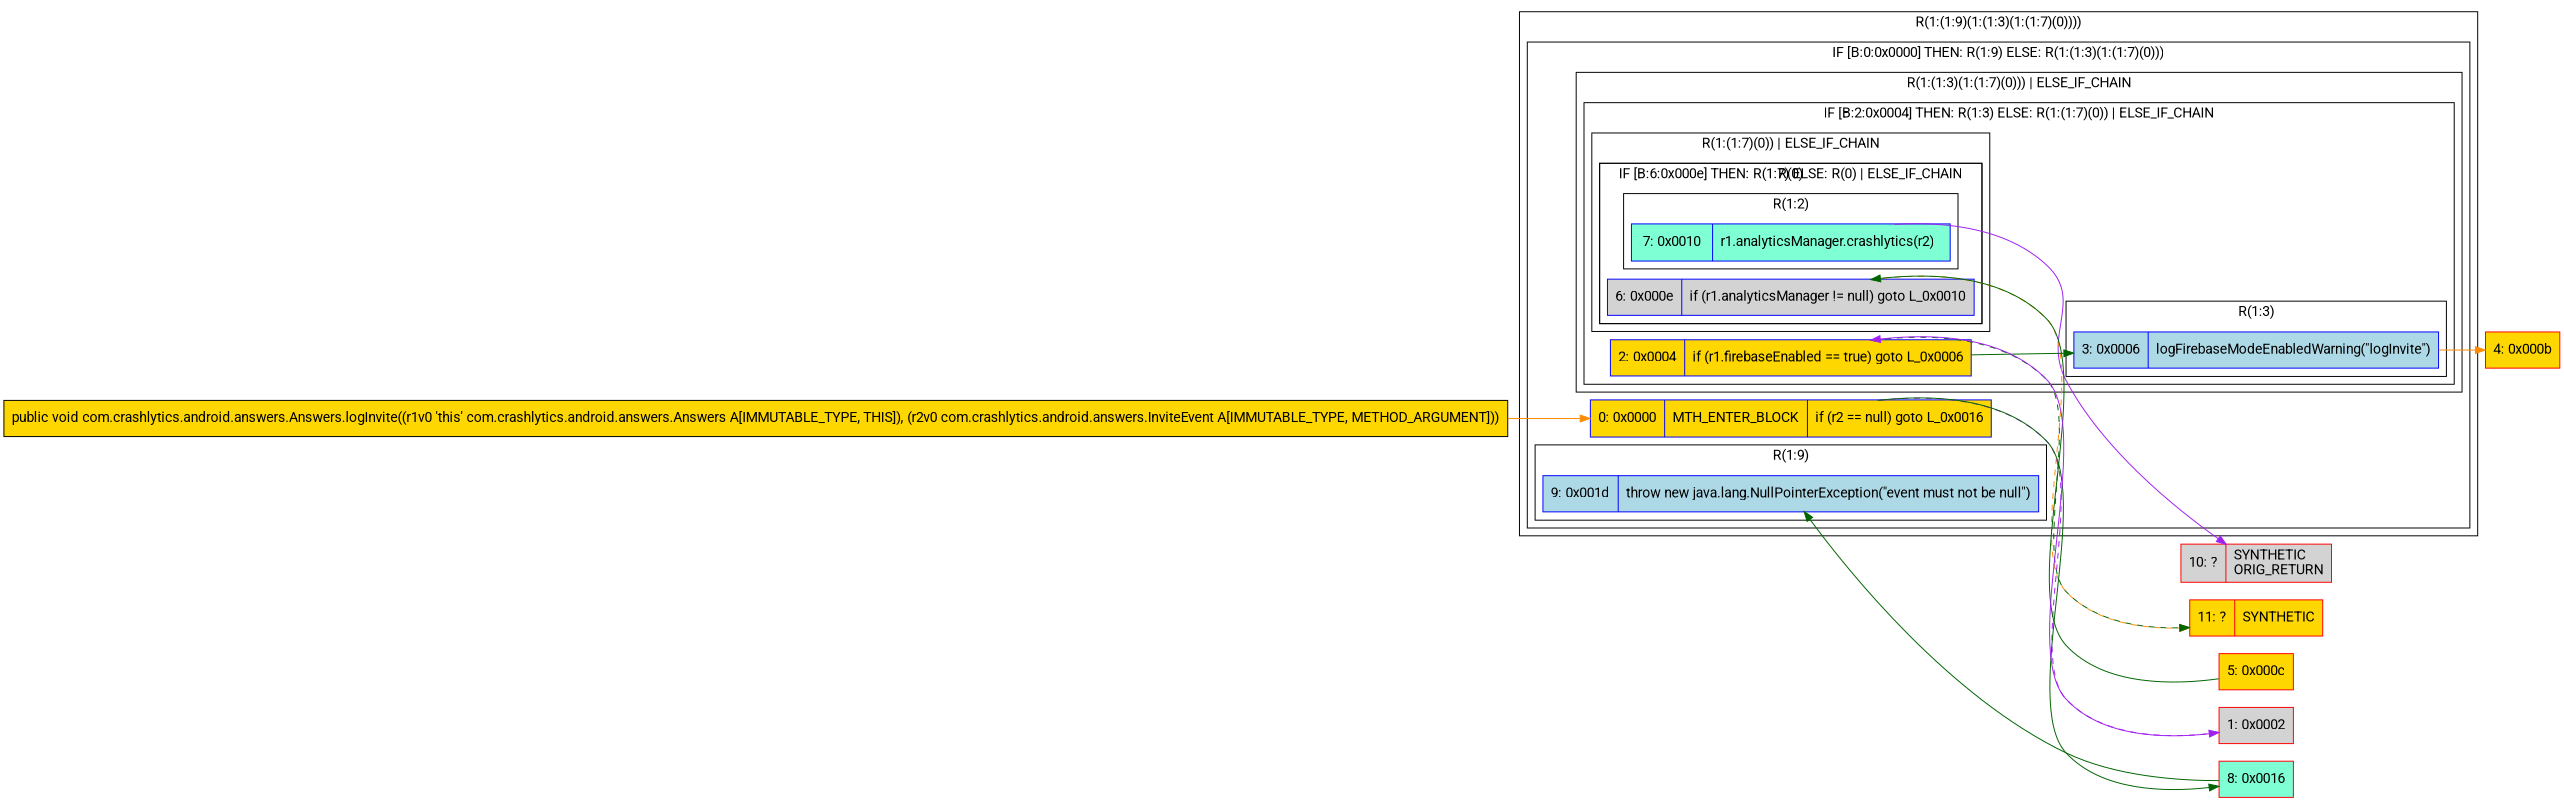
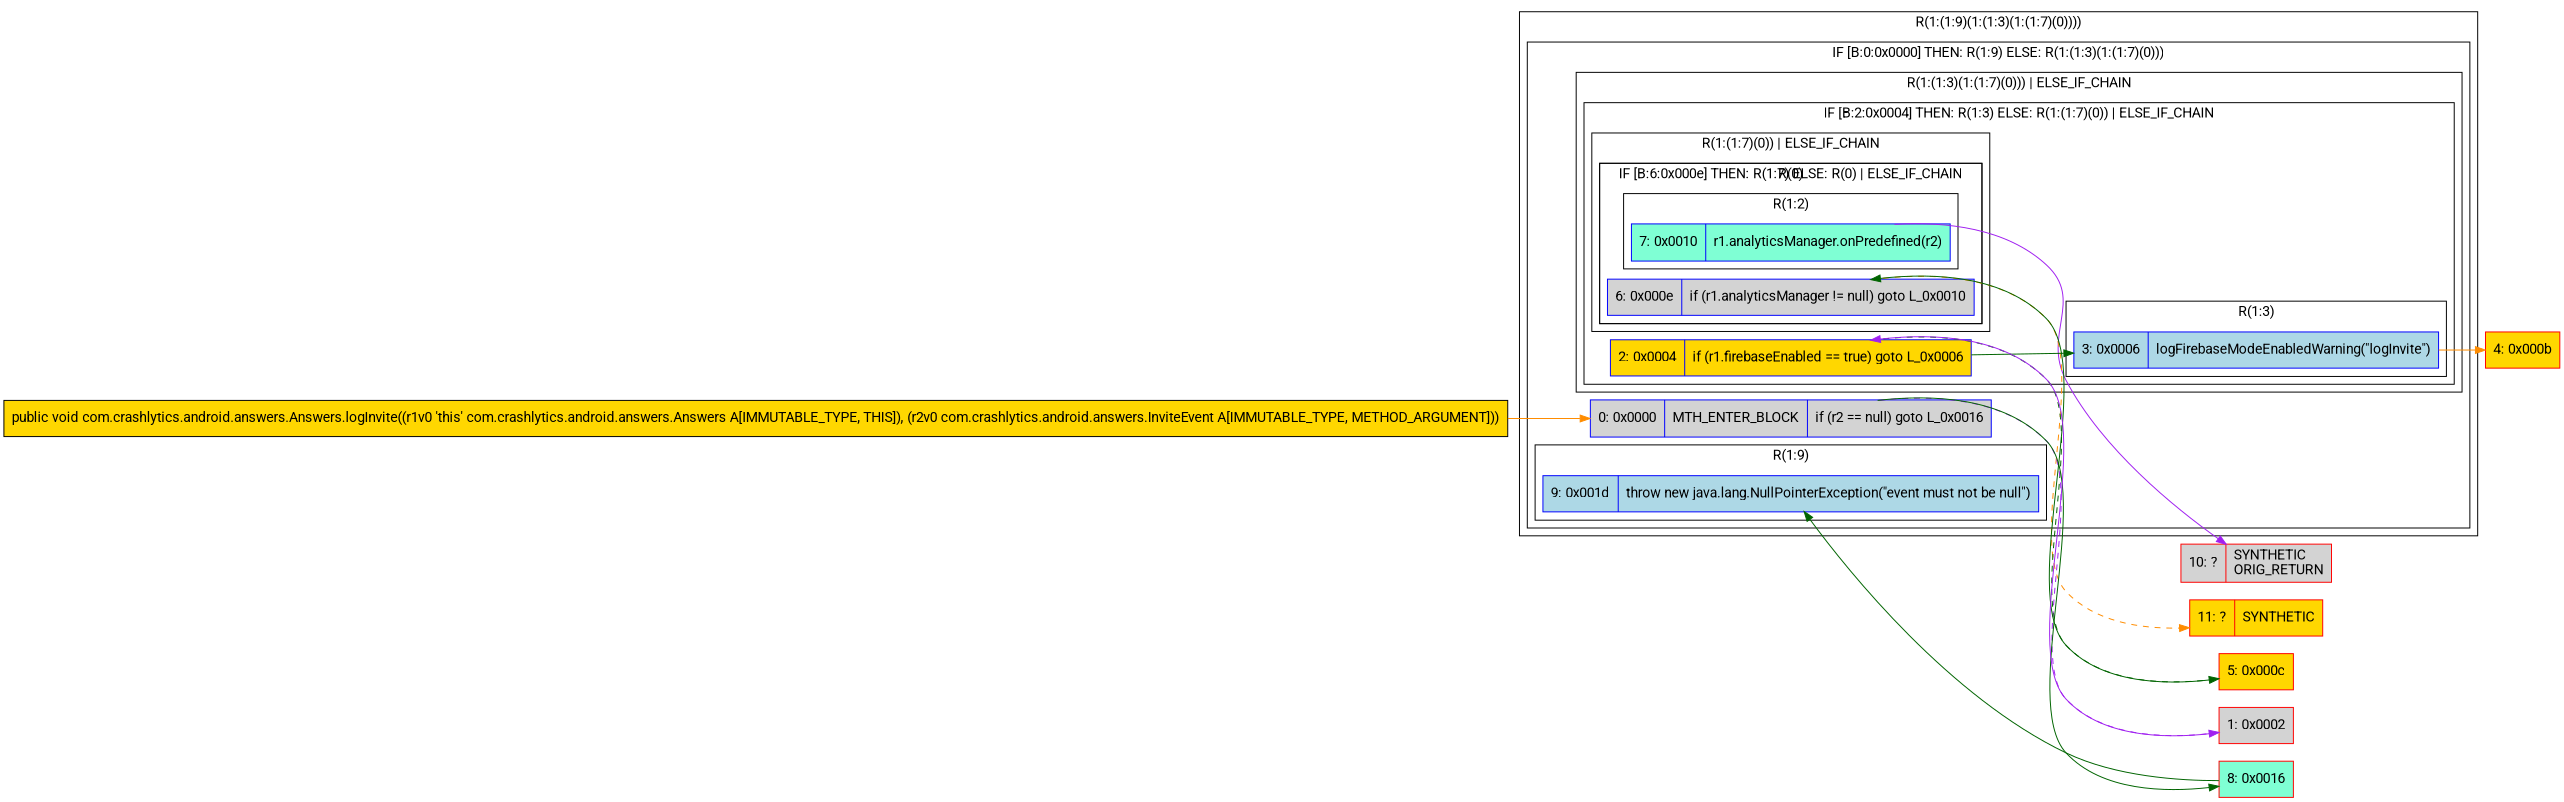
node "7: 0x0010": text "r1.analyticsManager.crashlytics(r2)" -> "r1.analyticsManager.onPredefined(r2)"
node "0: 0x0000": fillcolor gold -> lightgrey
edge "2: 0x0004" -> "11: ?": now "2: 0x0004" -> "5: 0x000c"
